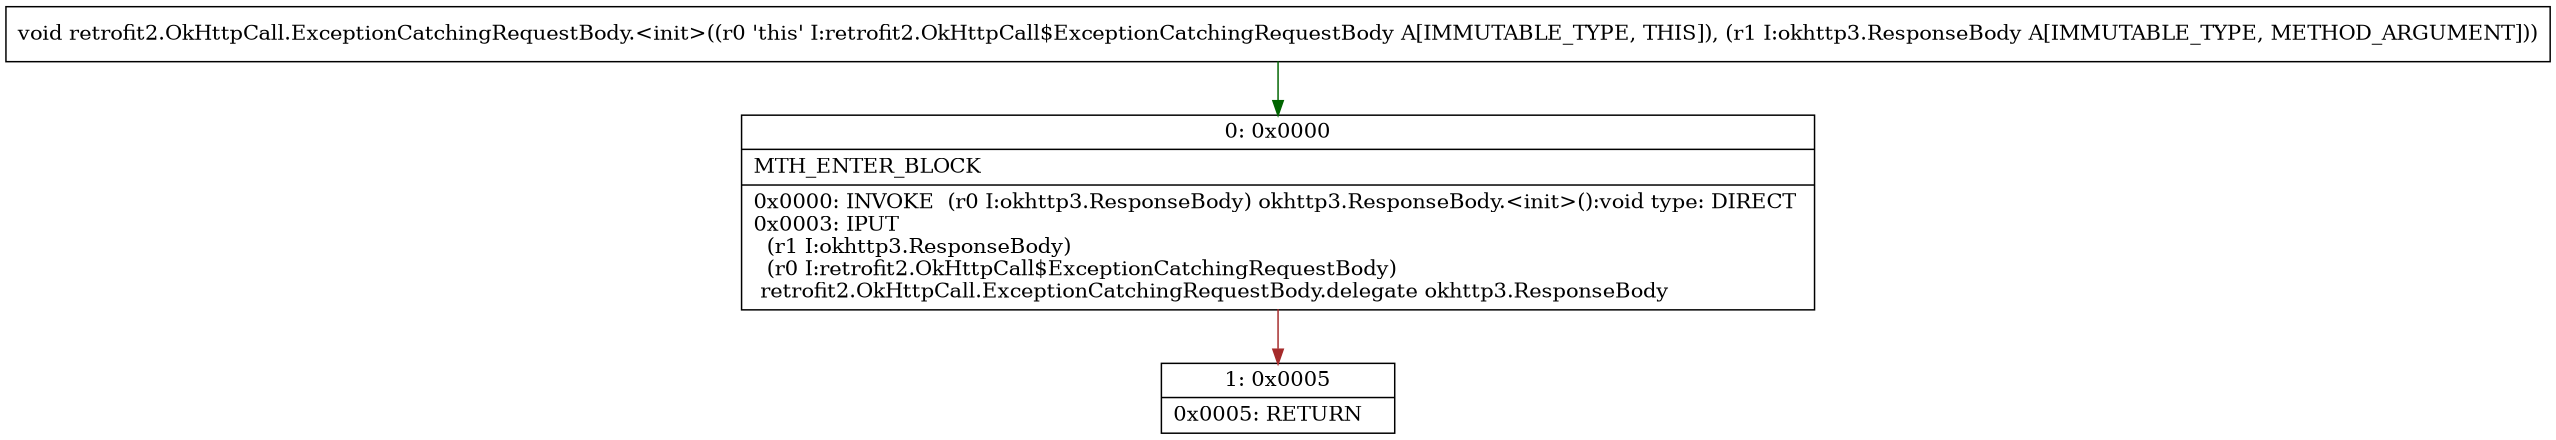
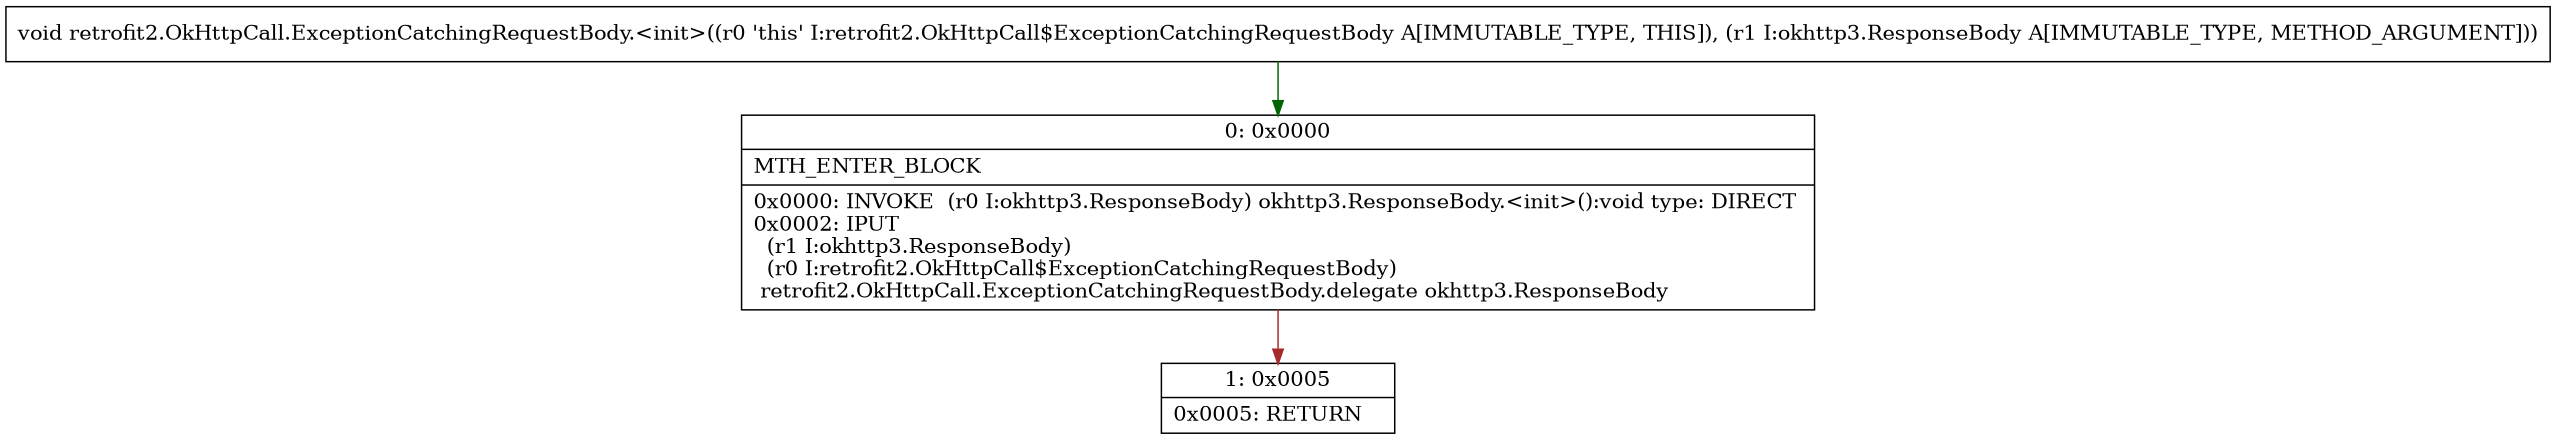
node "0: 0x0000": text "0x0003: IPUT" -> "0x0002: IPUT"
